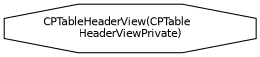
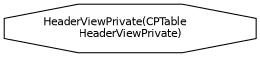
node "CPTableHeaderView(CPTable HeaderViewPrivate)": label "CPTableHeaderView(CPTable HeaderViewPrivate)" -> "HeaderViewPrivate(CPTable HeaderViewPrivate)"
